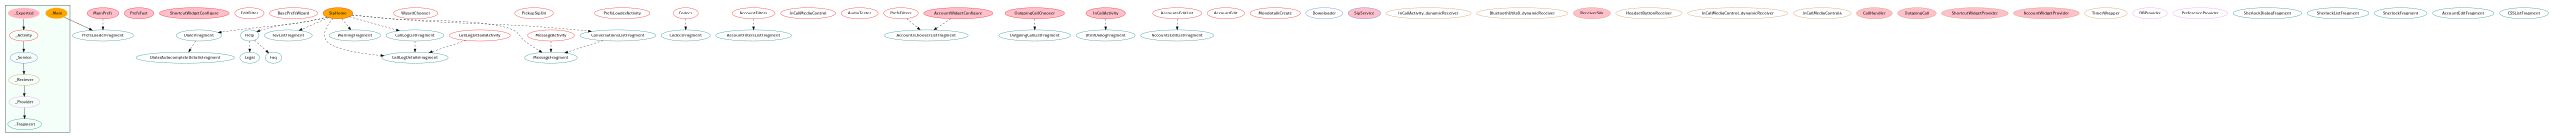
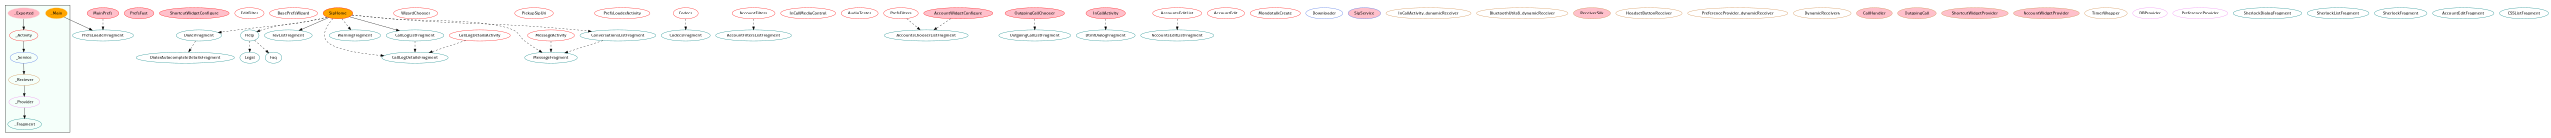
node "InCallMediaControl_dynamicReceiver": label "InCallMediaControl_dynamicReceiver" -> "PreferenceProvider_dynamicReceiver"
node "InCallMediaControl4": label "InCallMediaControl4" -> "DynamicReceiver4"
edge "SipHome" -> "FavListFragment": style dashed -> solid
edge "SipHome" -> "CallLogListFragment": style dashed -> solid
